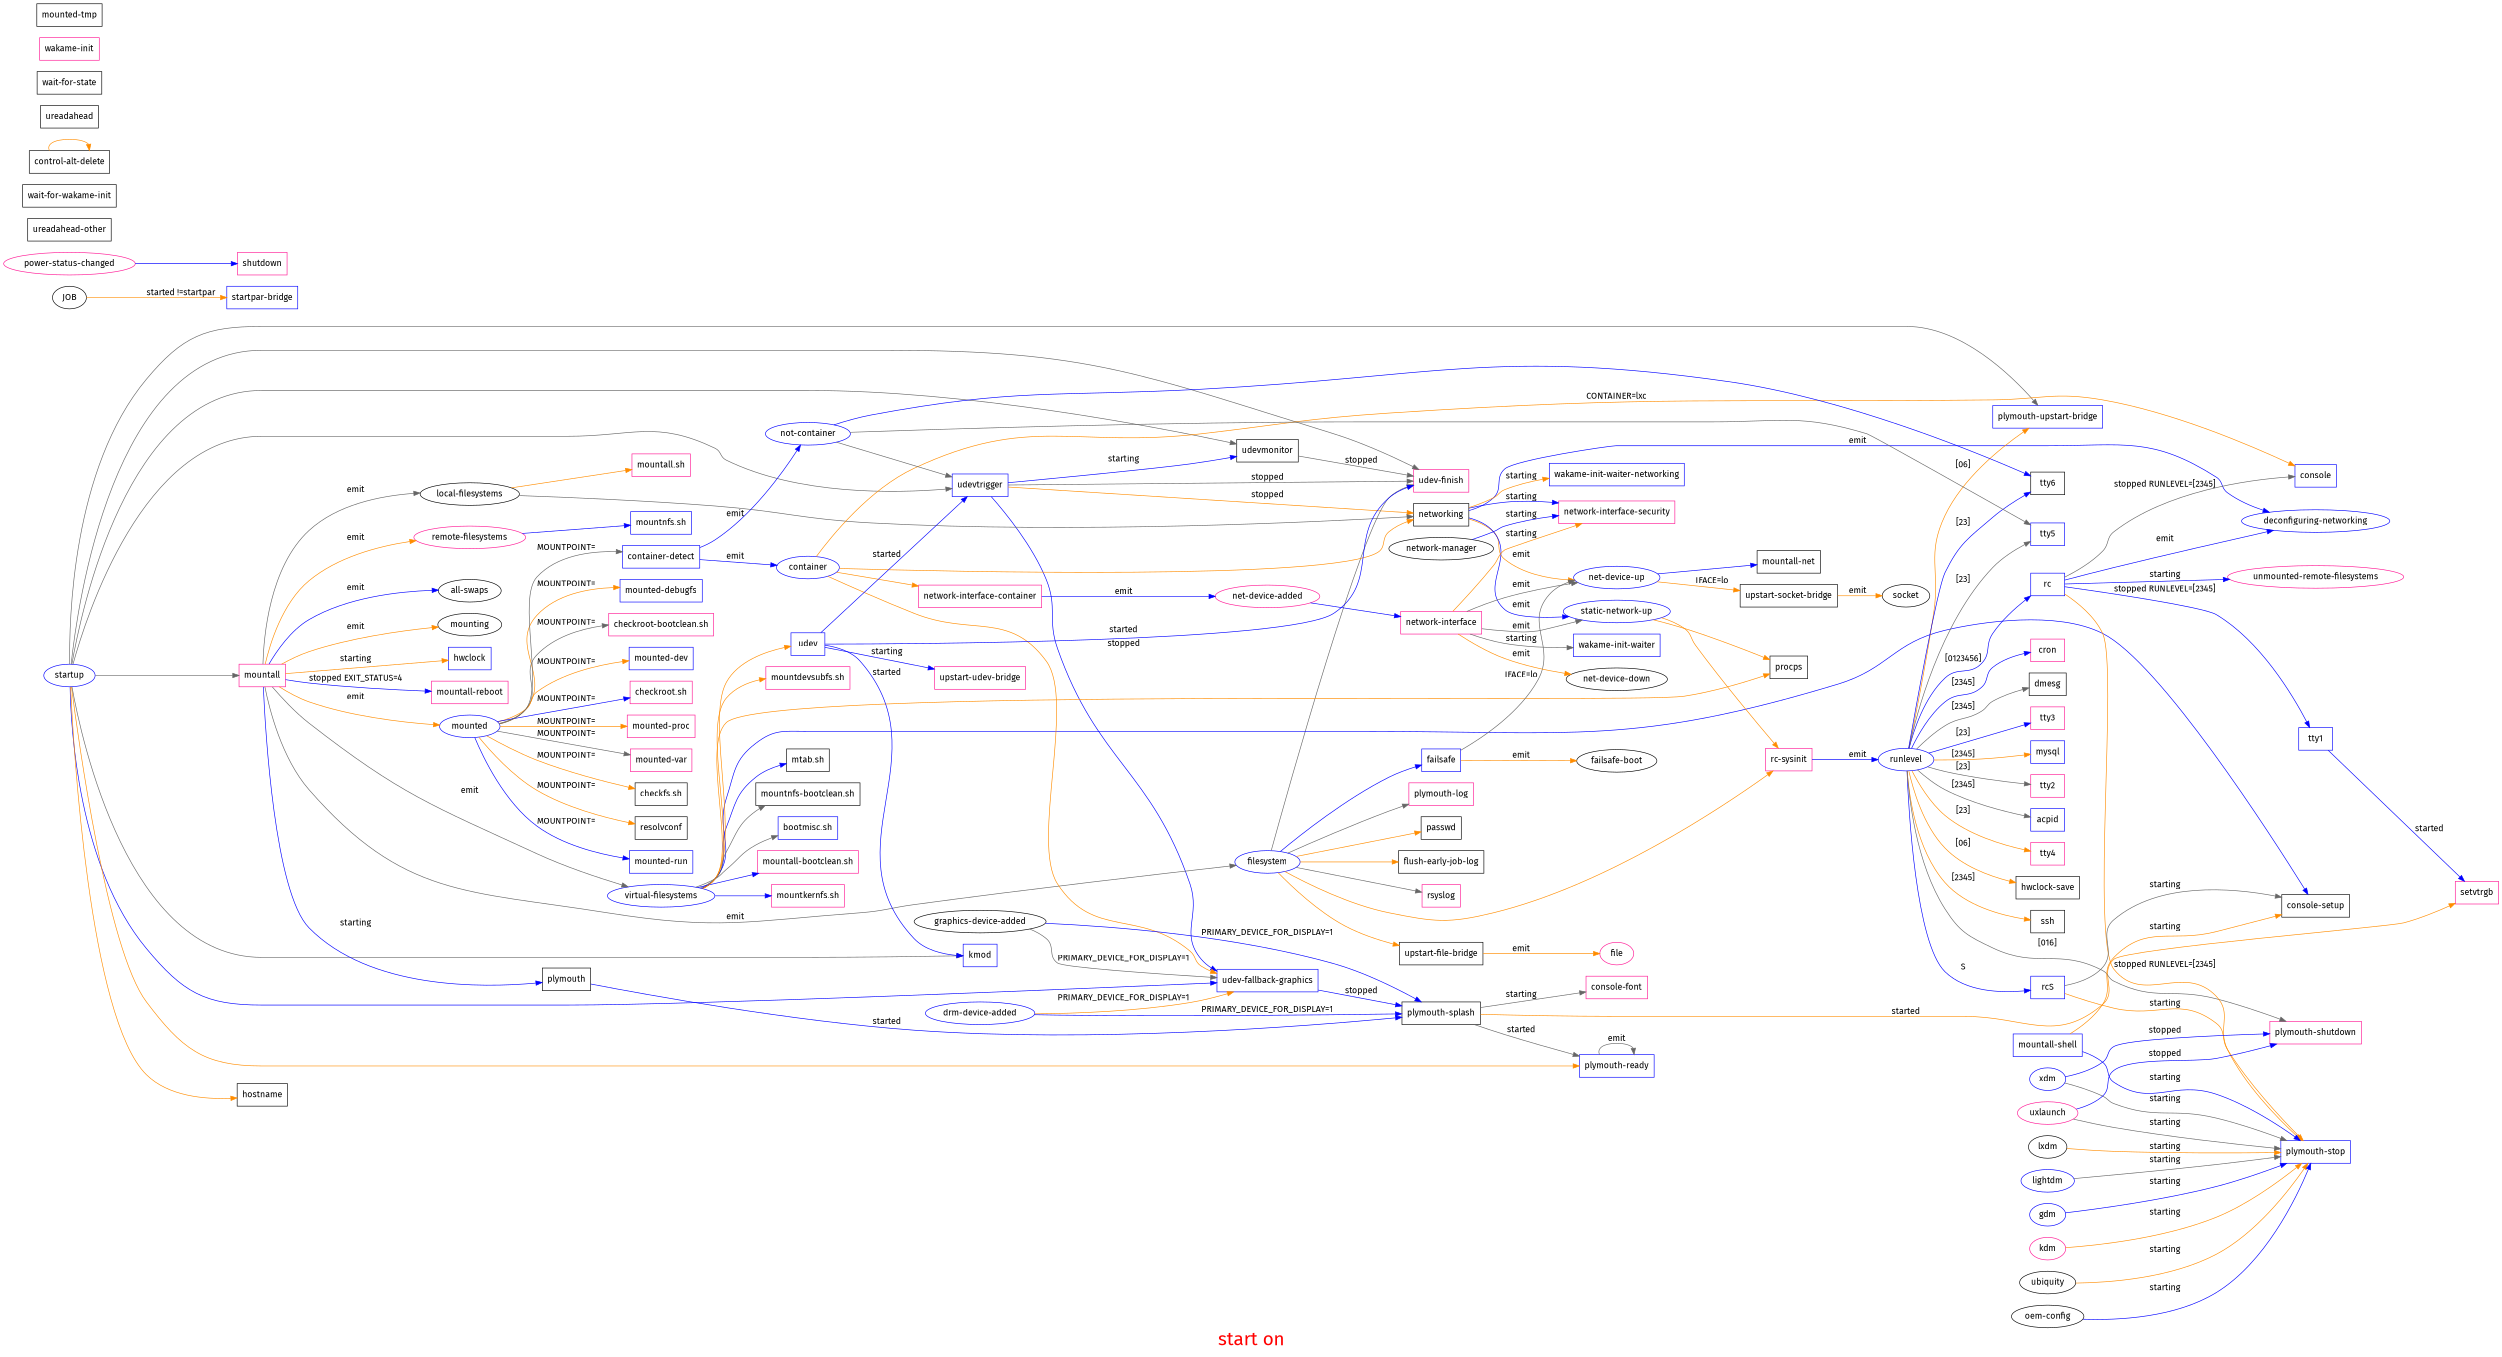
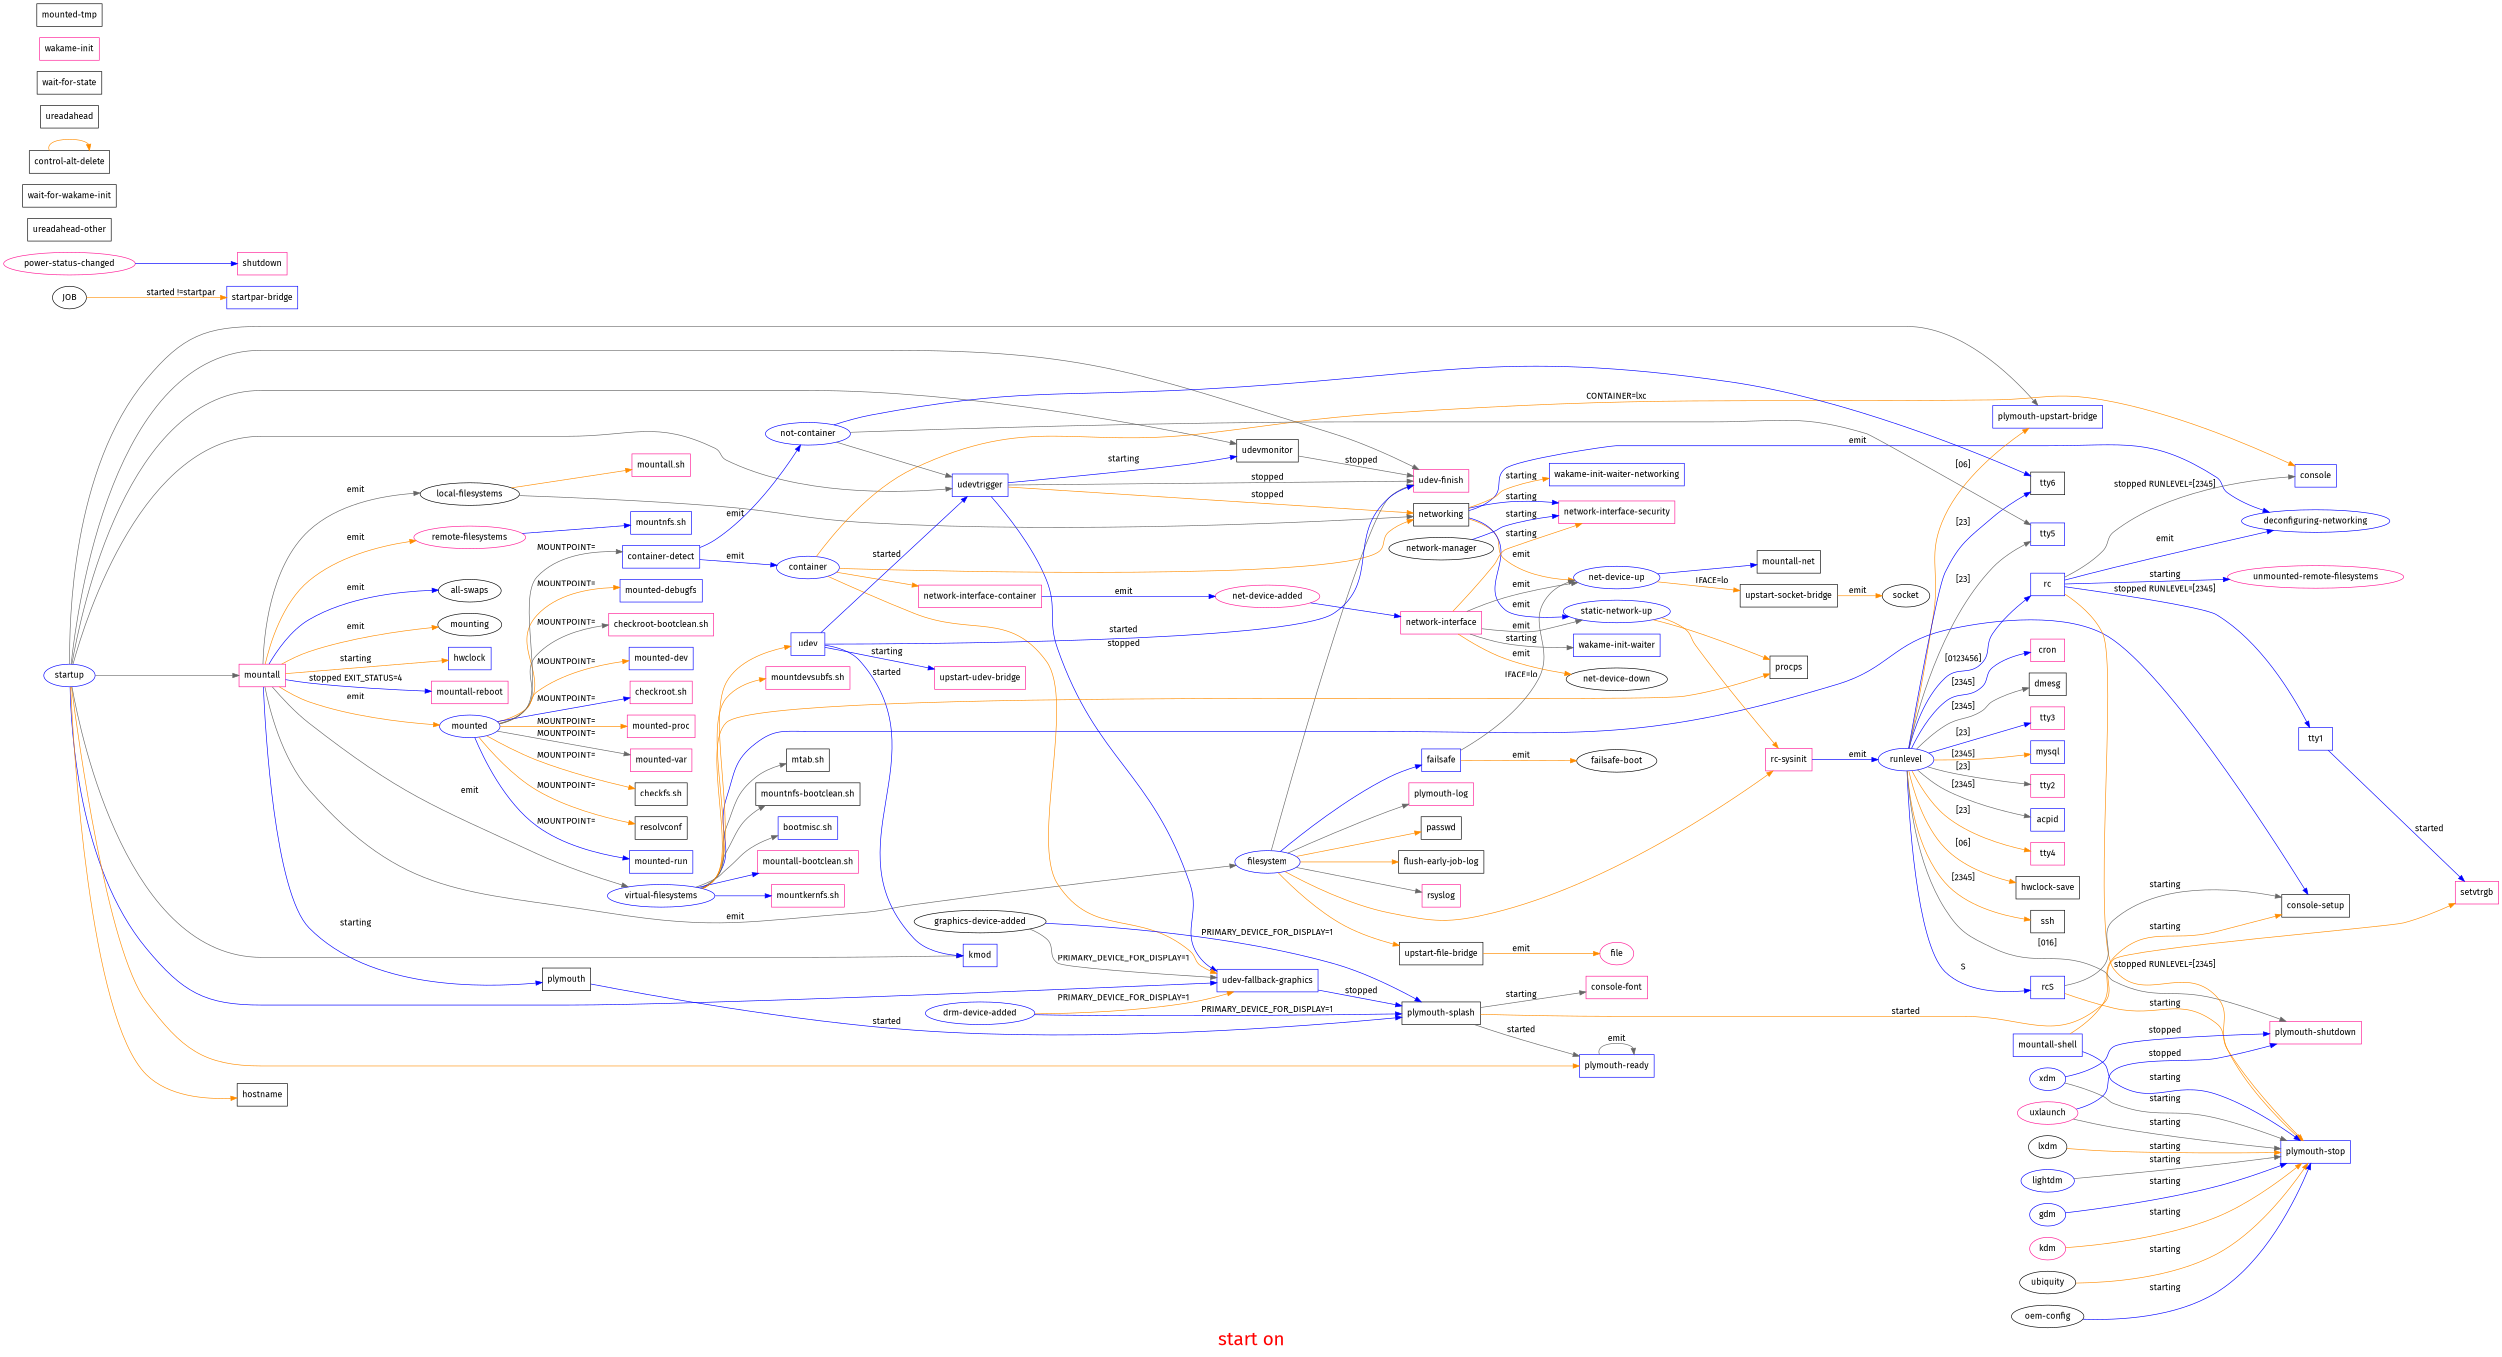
edge "virtual-filesystems" -> "mtab.sh": color blue -> gray40
